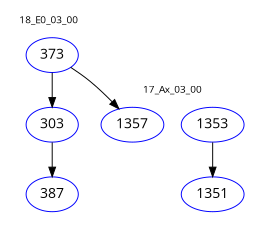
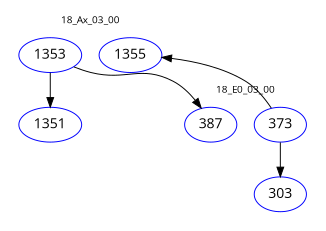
cluster "17_Ax_03_00": label "17_Ax_03_00" -> "18_Ax_03_00"
node "1357": label "1357" -> "1355"
edge "303" -> "387": now "1353" -> "387"
